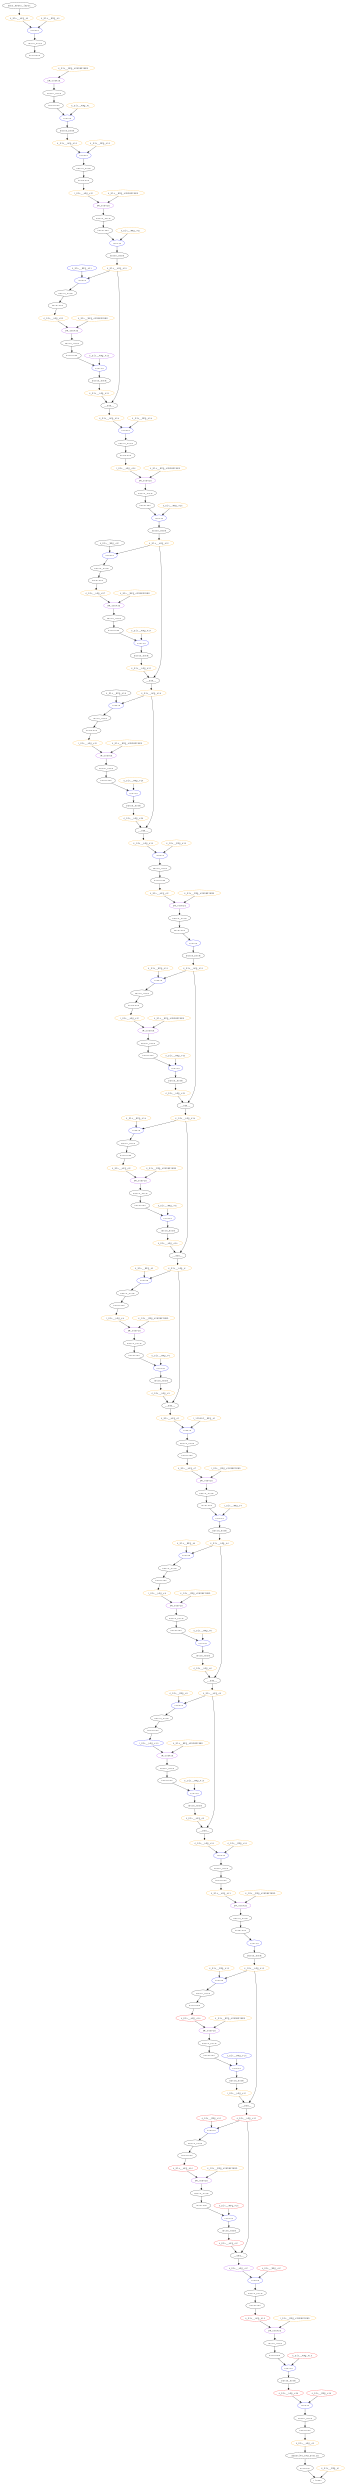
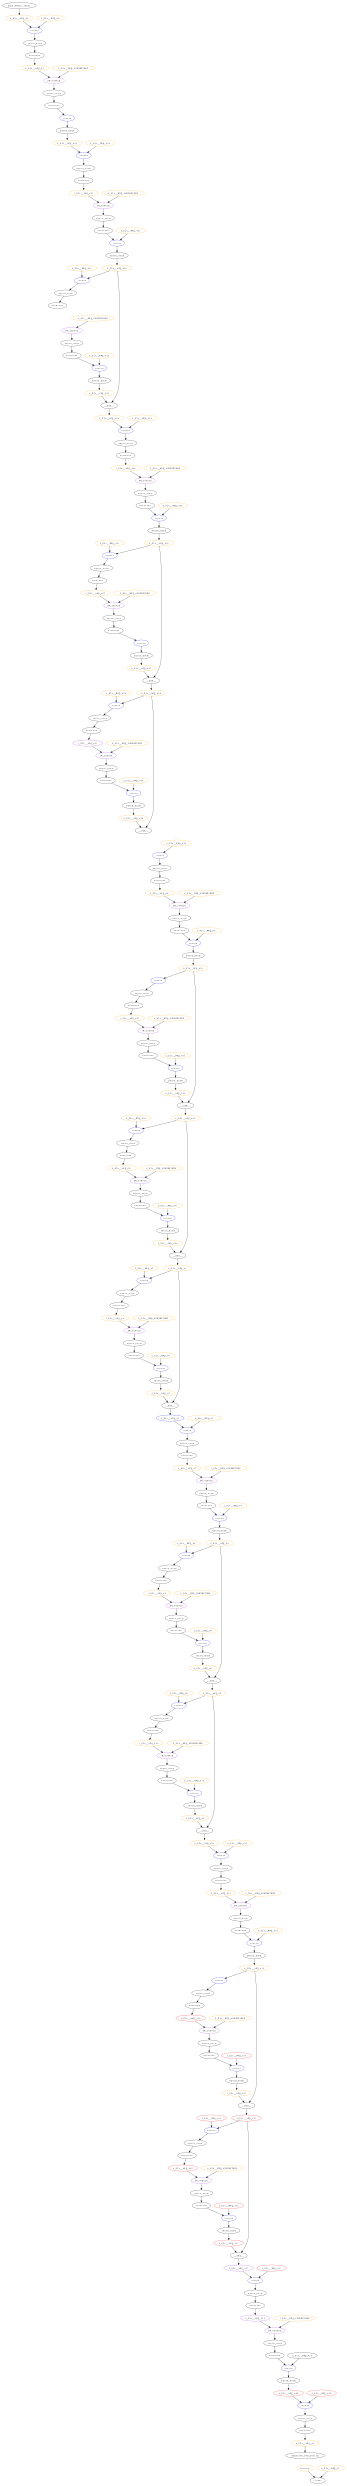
node "6_bit__AFQ_#1": added
node "6_bit__WFQ_#1": removed
node "6_bit__WFQ_#21": color blue -> orange
node "6_bit__AFQ_#23": removed
node "6_bit__WFQ_#23": color purple -> orange
node "6_bit__WFQ_#25": color black -> orange
node "6_bit__WFQ_#27": removed
node "6_bit__WFQ_#28": color black -> orange
node "6_bit__AFQ_#29": color orange -> purple
node "6_bit__AFQ_#30": removed
node "6_bit__WFQ_#32": added
node "6_bit__WFQ_#31": removed
node "6_bit__AFQ_#5": color orange -> blue
node "6_linear__WFQ_#5": label "6_linear__WFQ_#5" -> "6_bit__WFQ_#5"
node "6_bit__AFQ_#10": color blue -> orange
node "6_bit__WFQ_#13": added
node "6_bit__WFQ_#12": removed
node "4_bit__WFQ_#14": color blue -> red
node "4_bit__AFQ_#19": color red -> purple
node "4_bit__WFQ_#19": color red -> black
edge "adaptive_avg_pool2d" -> "dropout": removed
node "dropout": color black -> orange
